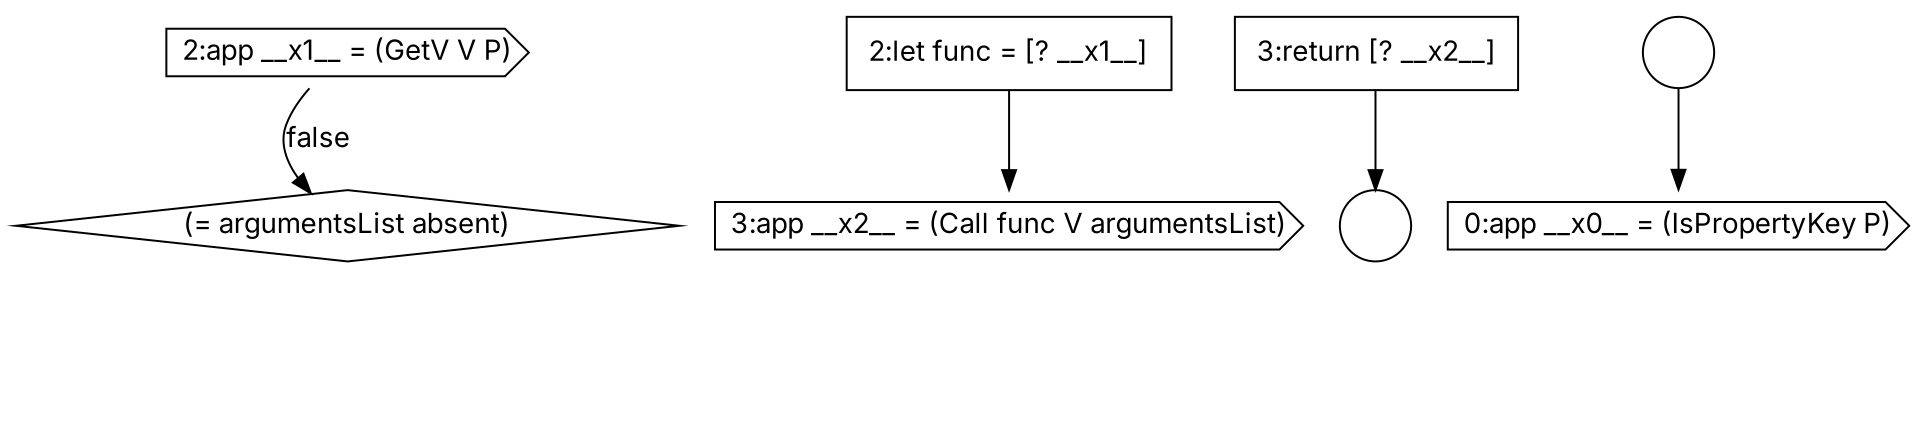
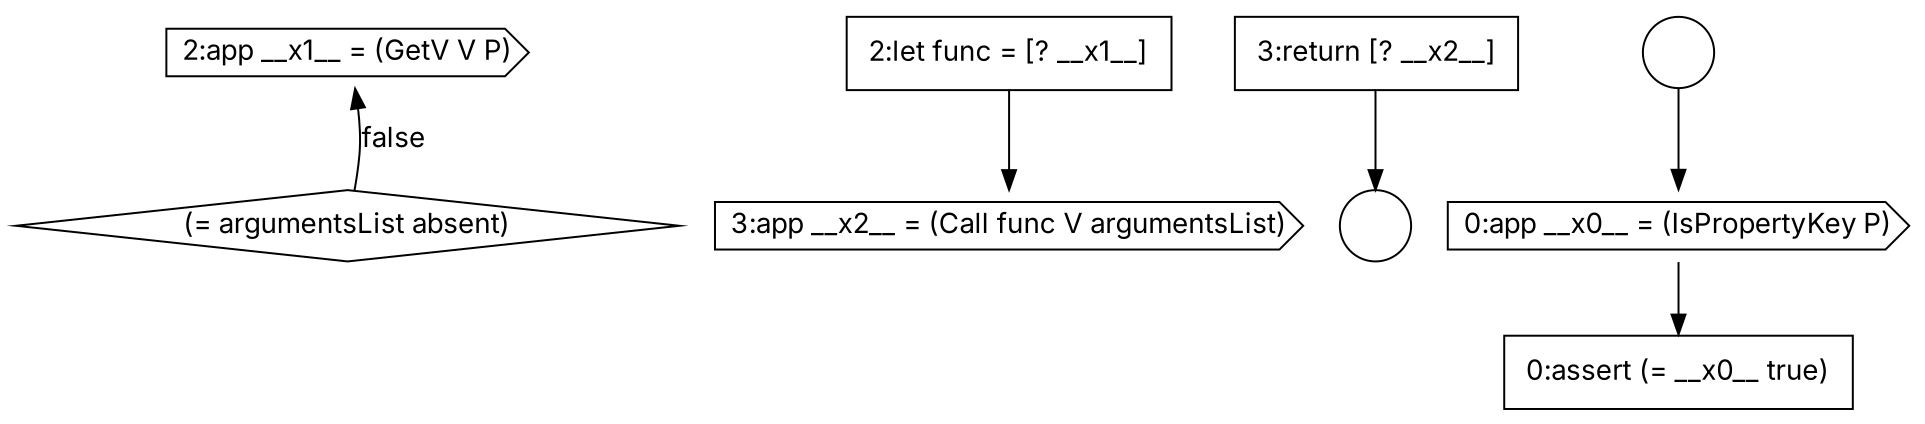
edge "2:app __x1__ = (GetV V P)" -> "(= argumentsList absent)": reversed
node "0:assert (= __x0__ true)": added
